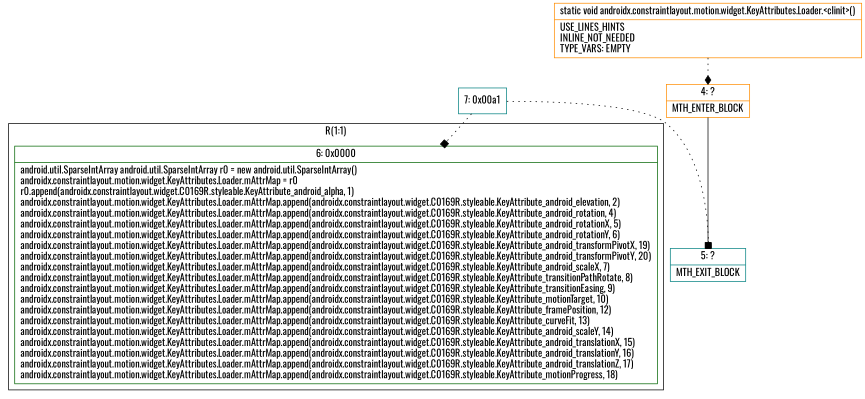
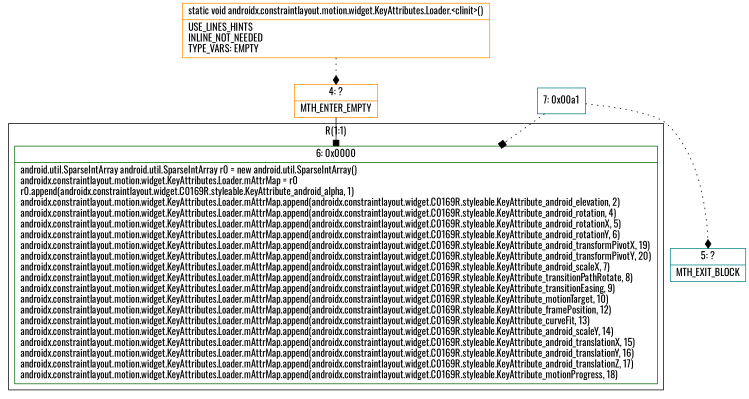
node "4: ?": text "MTH_ENTER_BLOCK" -> "MTH_ENTER_EMPTY"
edge "7: 0x00a1" -> "5: ?": arrowhead box -> diamond
edge "4: ?" -> "5: ?": now "4: ?" -> "6: 0x0000"
